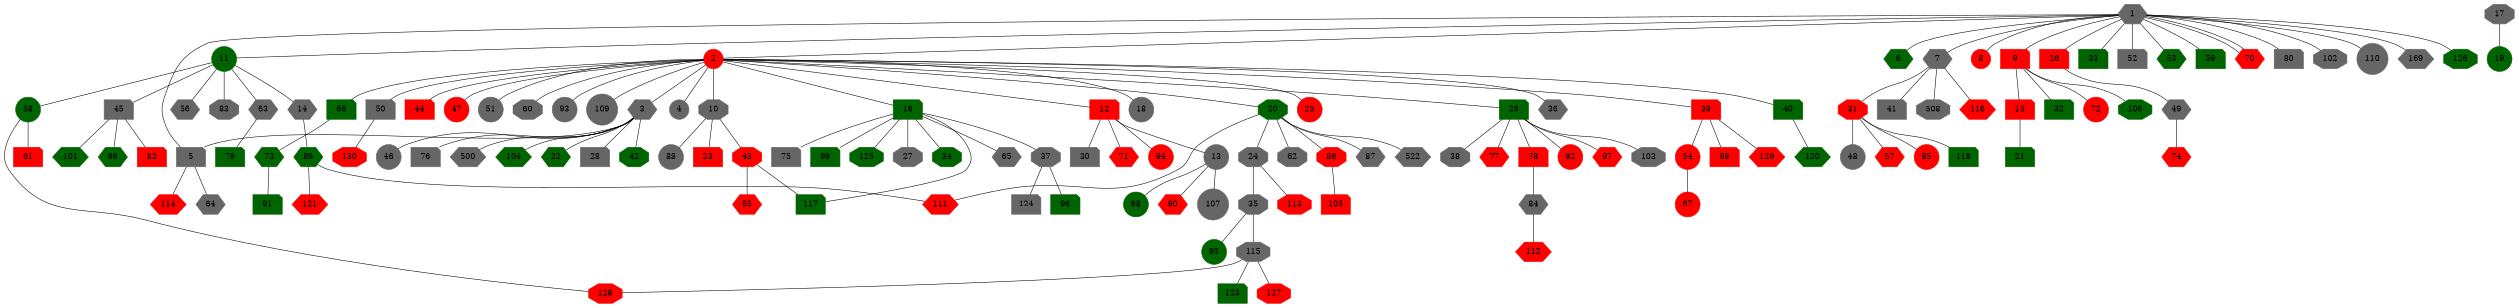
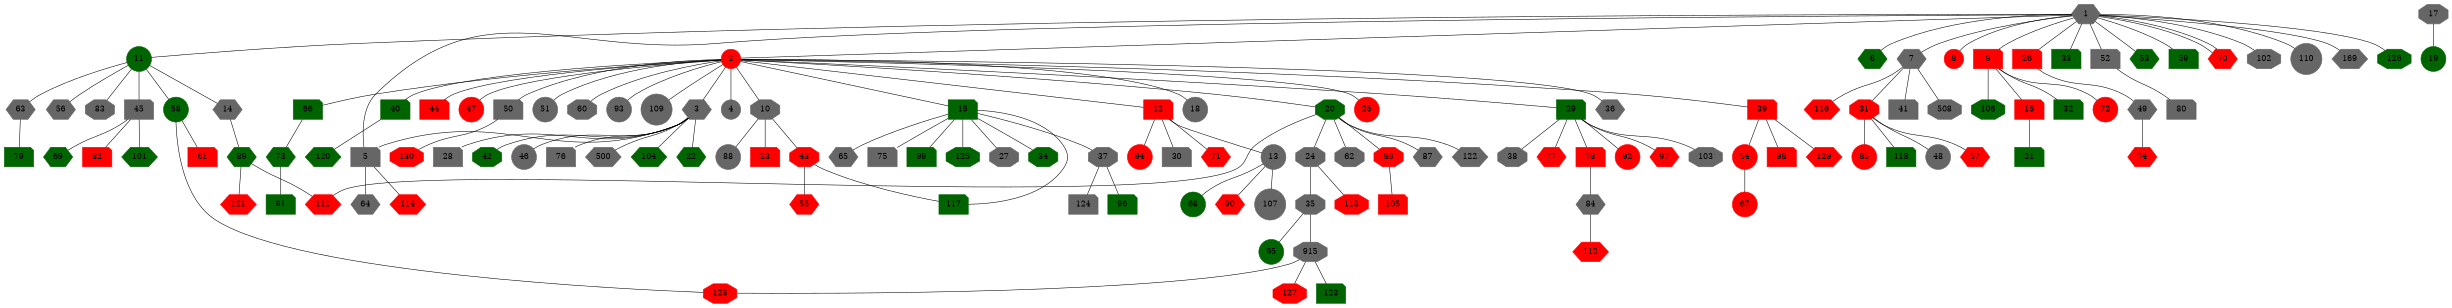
edge "1" -- "80": now "52" -- "80"
node "522": label "522" -> "122"
node "115": label "115" -> "915"
